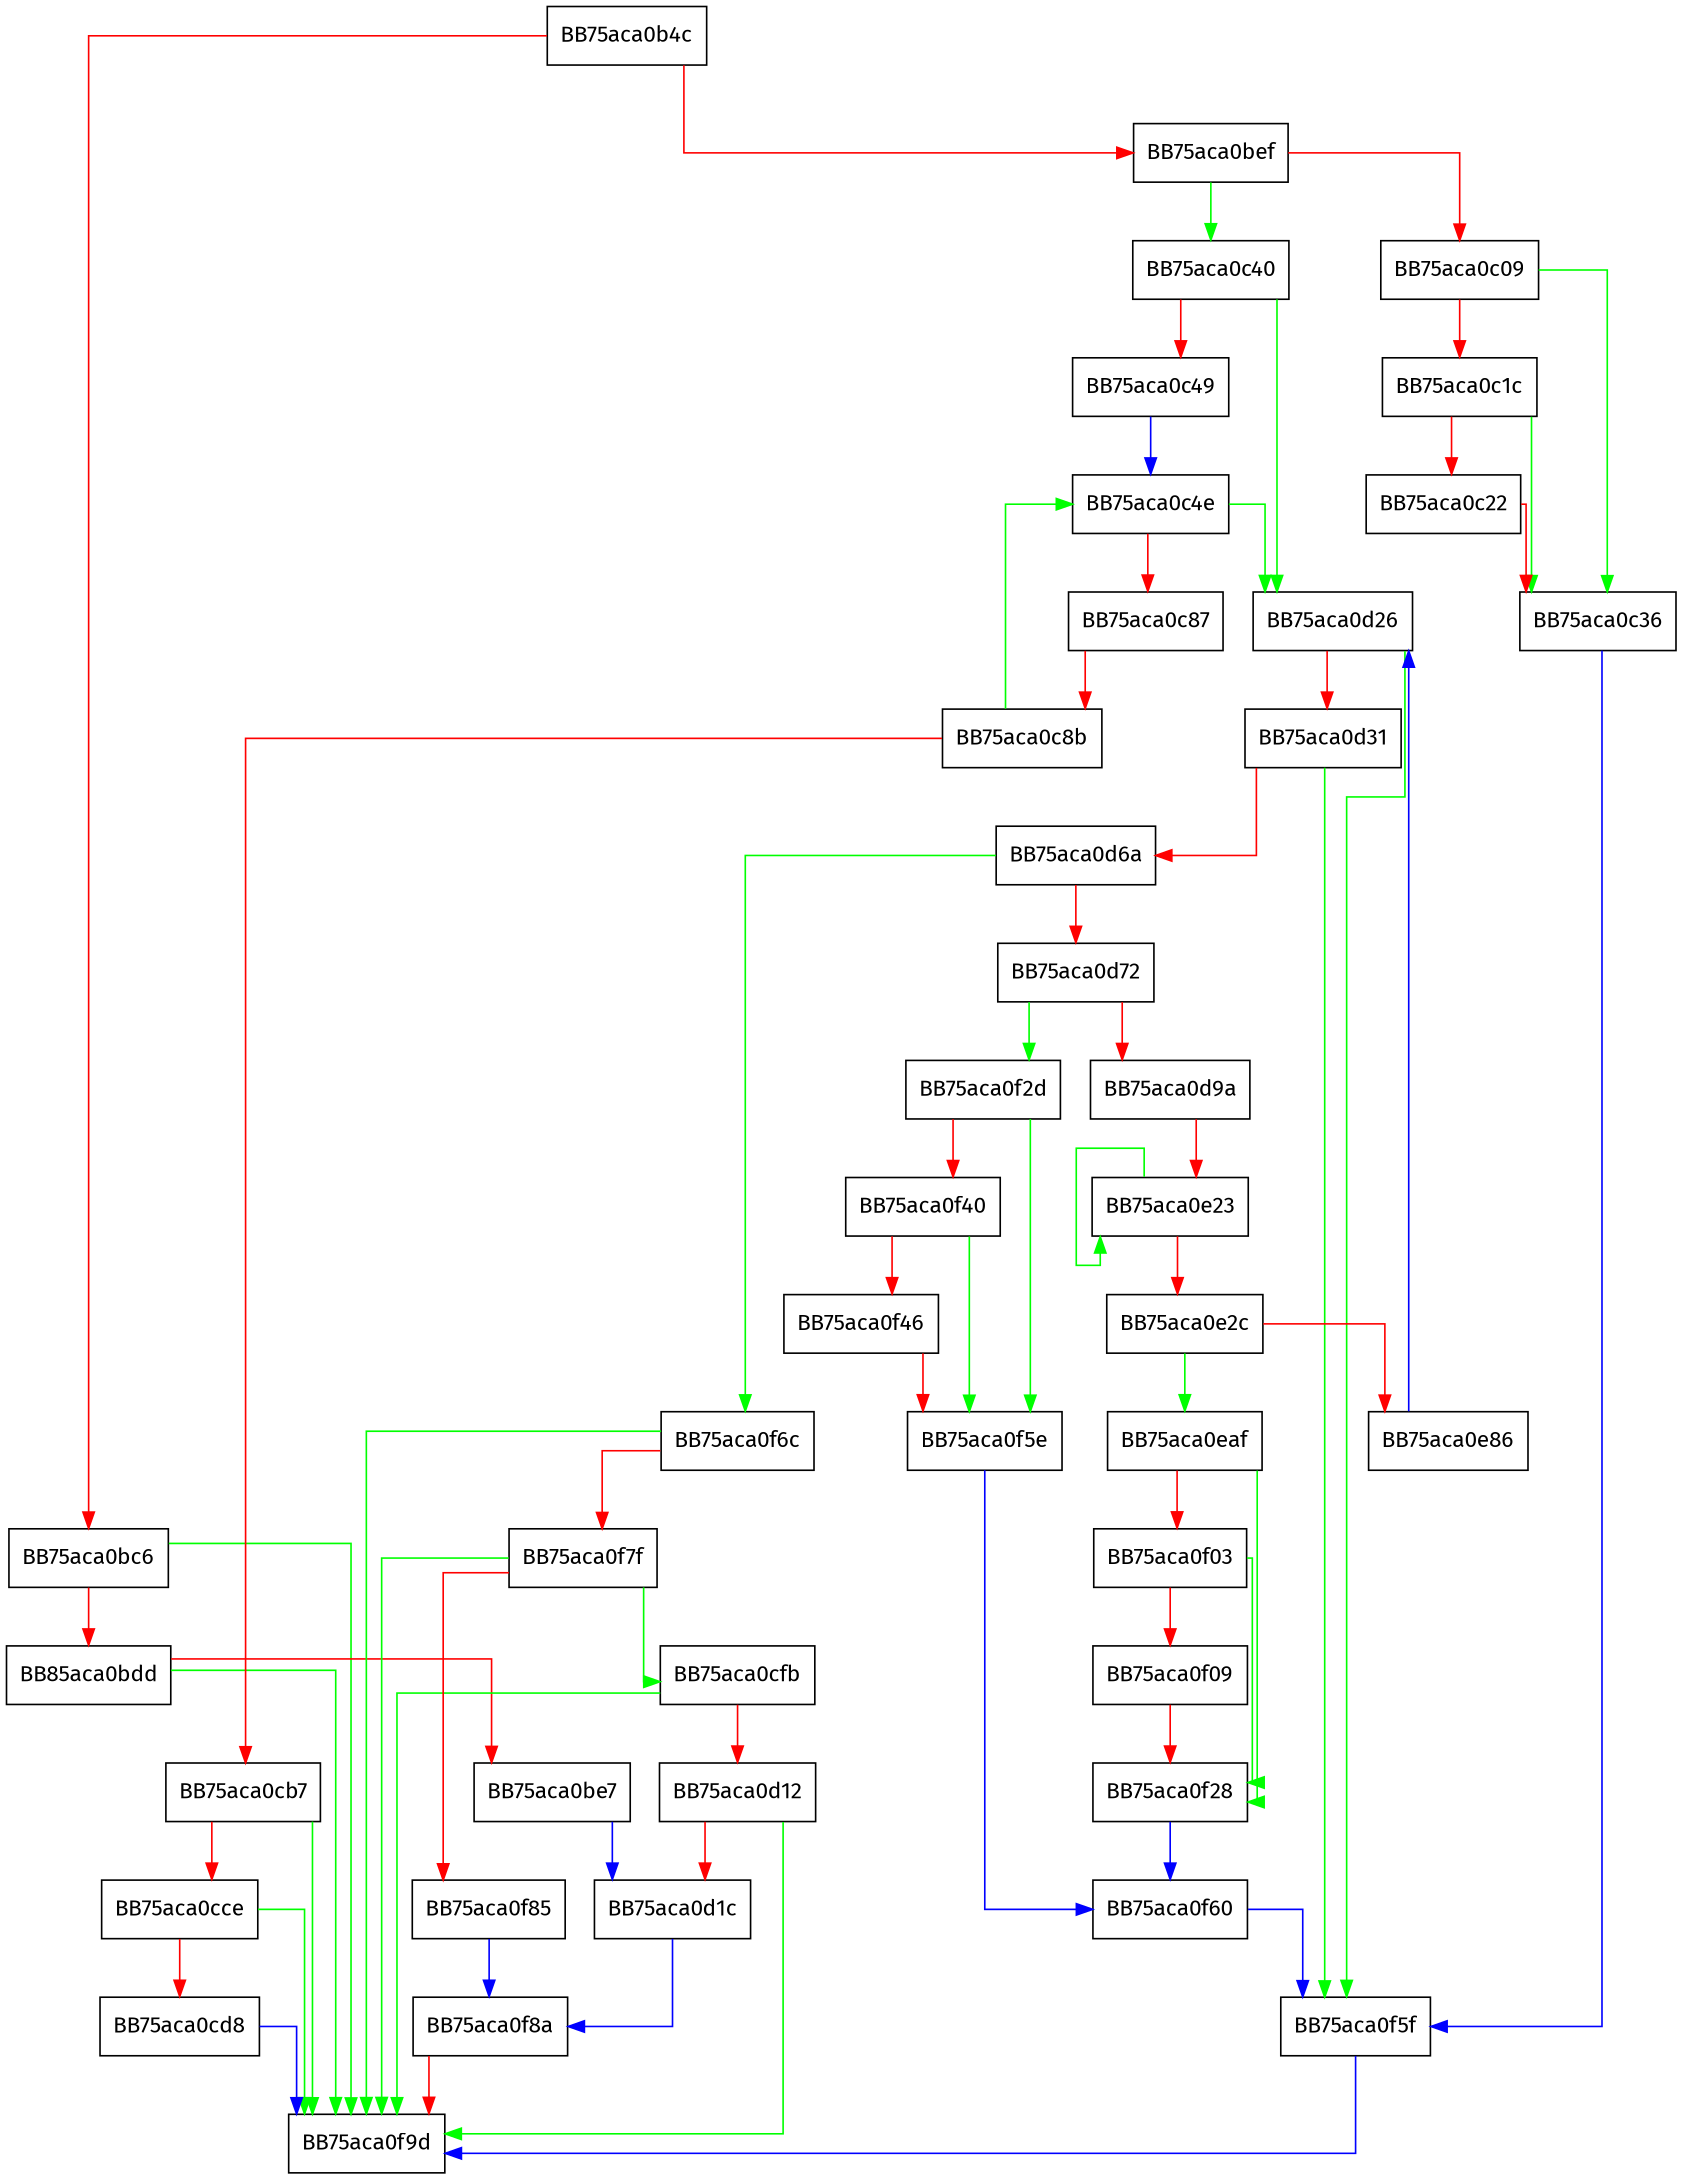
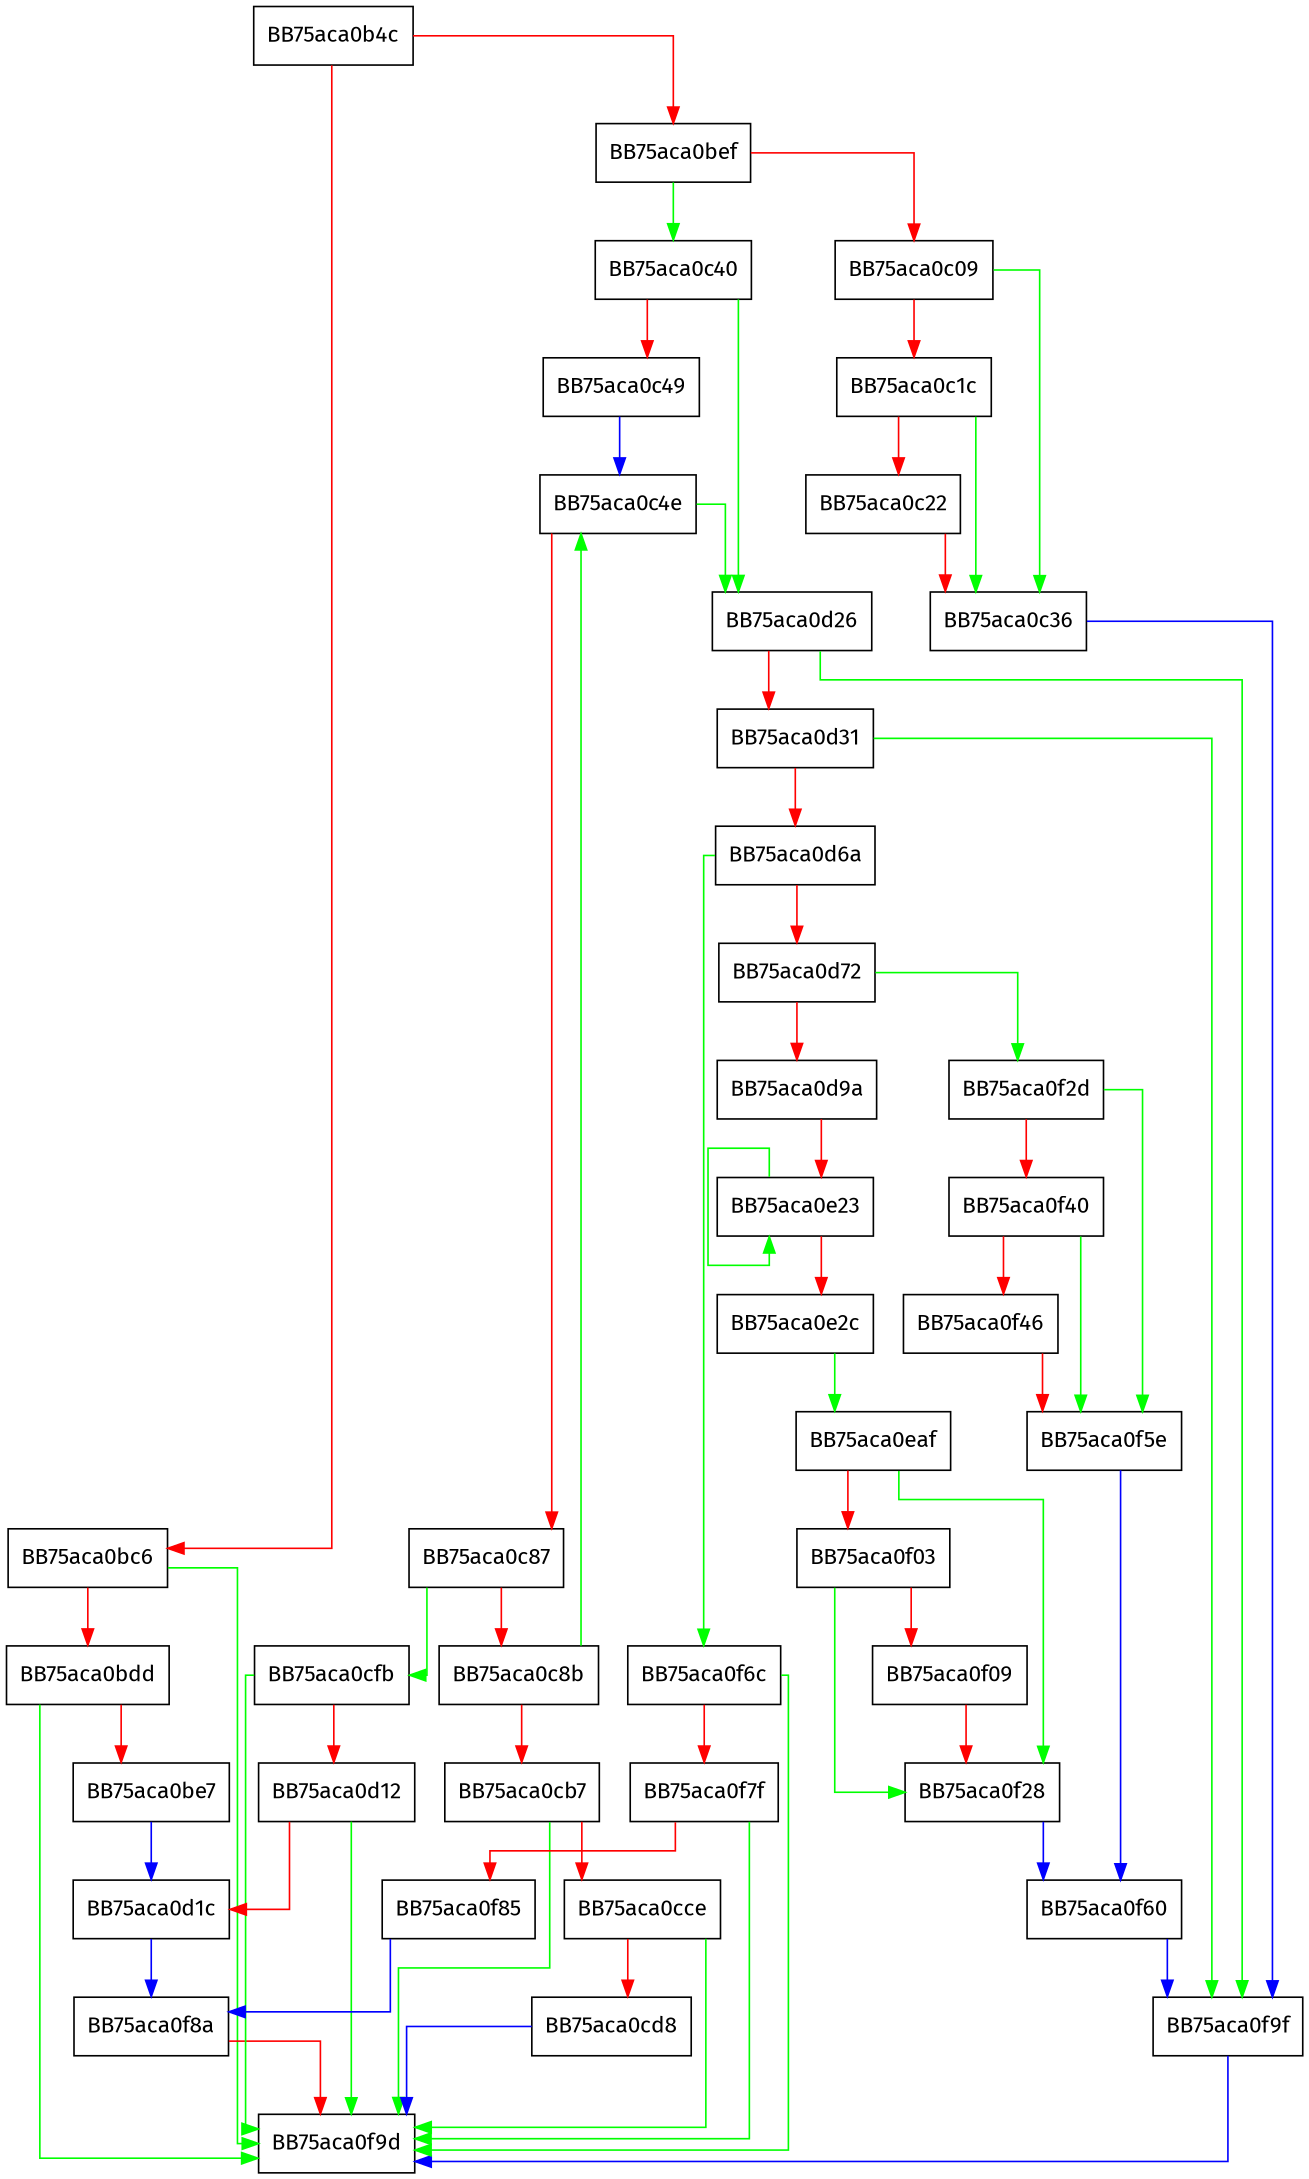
node "BB75aca0e86": removed
edge "BB75aca0f7f" -> "BB75aca0cfb": now "BB75aca0c87" -> "BB75aca0cfb"
node "BB85aca0bdd": label "BB85aca0bdd" -> "BB75aca0bdd"
node "BB75aca0f5f": label "BB75aca0f5f" -> "BB75aca0f9f"
